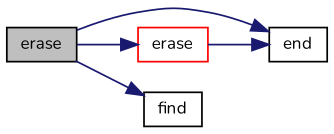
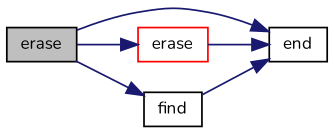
edge "find" -> "end": added
